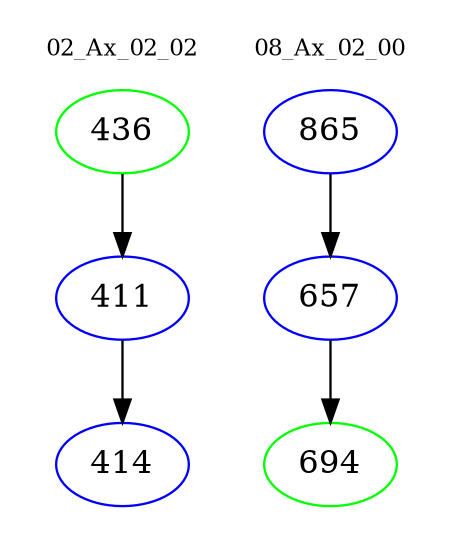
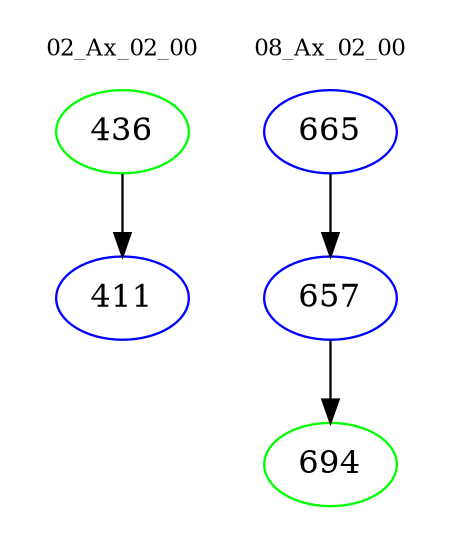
cluster "02_Ax_02_02": label "02_Ax_02_02" -> "02_Ax_02_00"
node "865": label "865" -> "665"
node "414": removed
